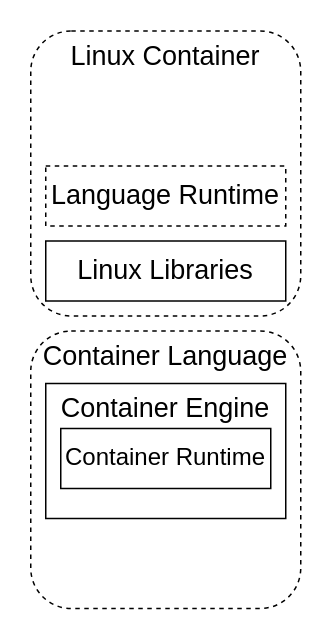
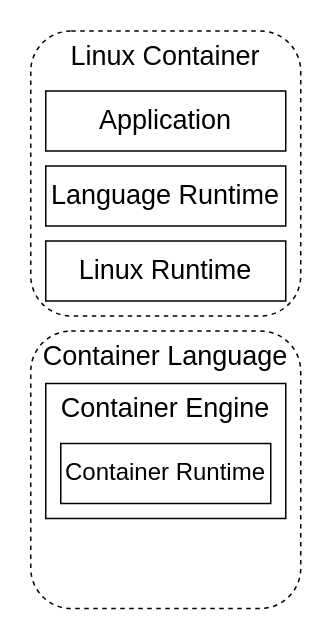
node "Application": added
node "Language Runtime": style dashed -> solid
node "Linux Libraries": label "Linux Libraries" -> "Linux Runtime"
node "Container Runtime": moved (166, 458) -> (166, 473)
